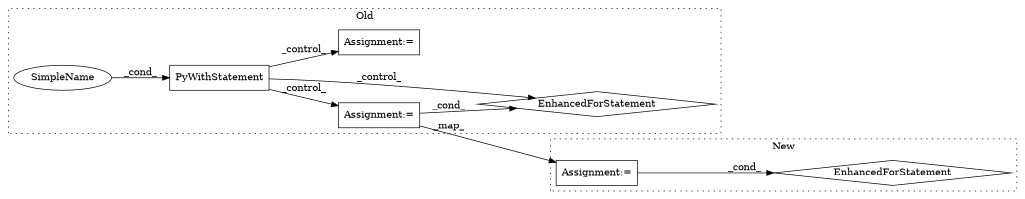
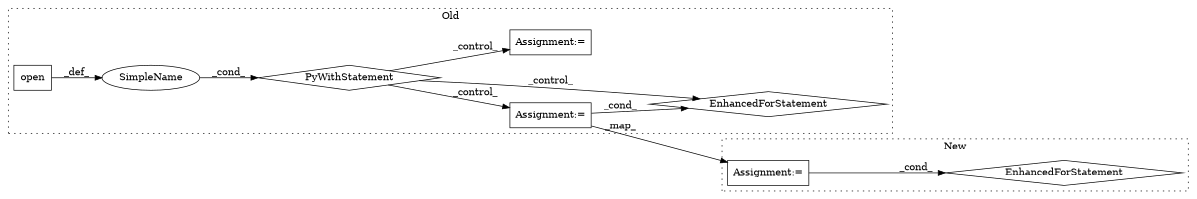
node "open": added
node "PyWithStatement": shape box -> diamond
